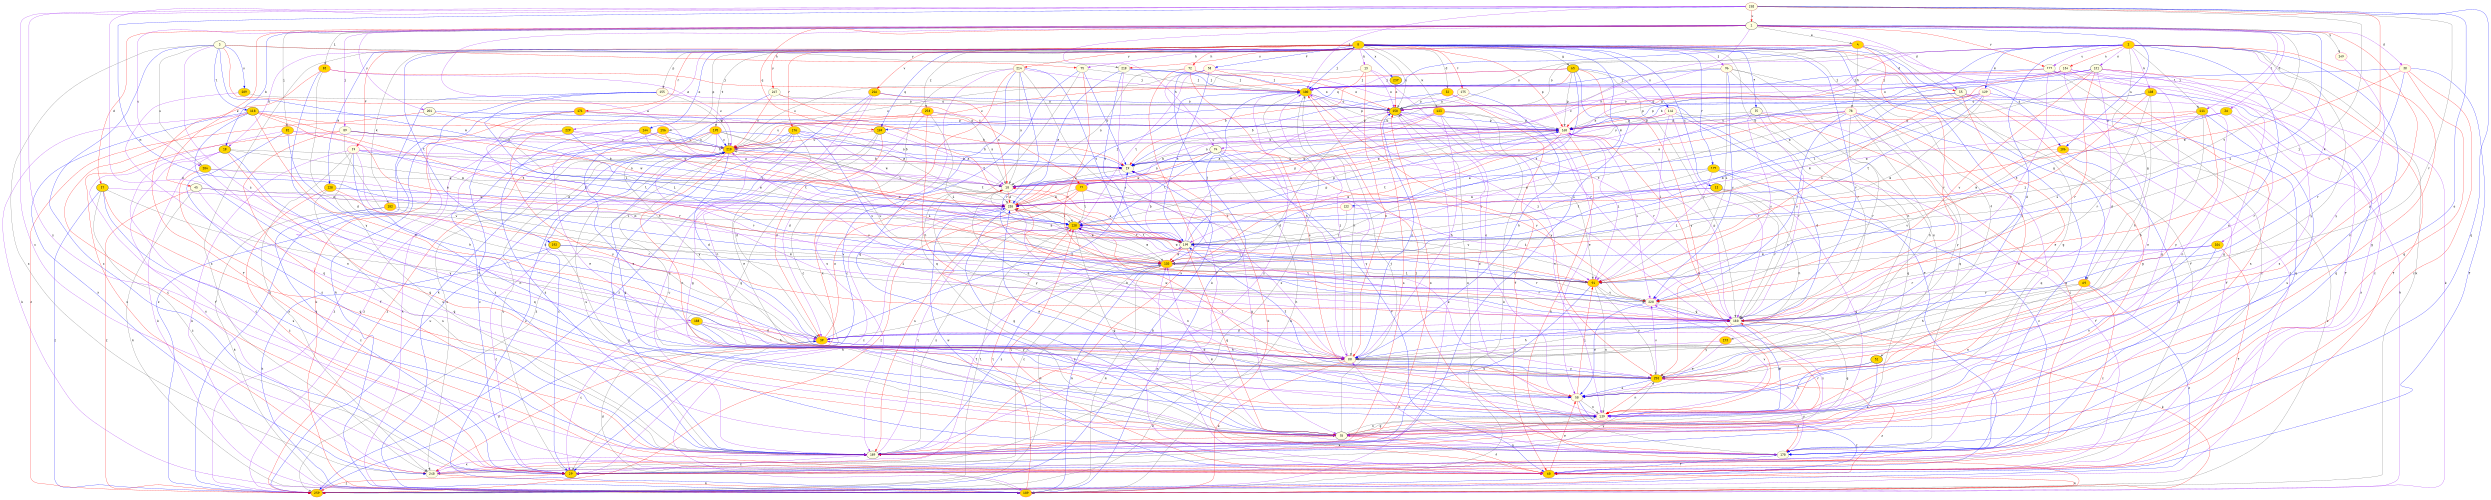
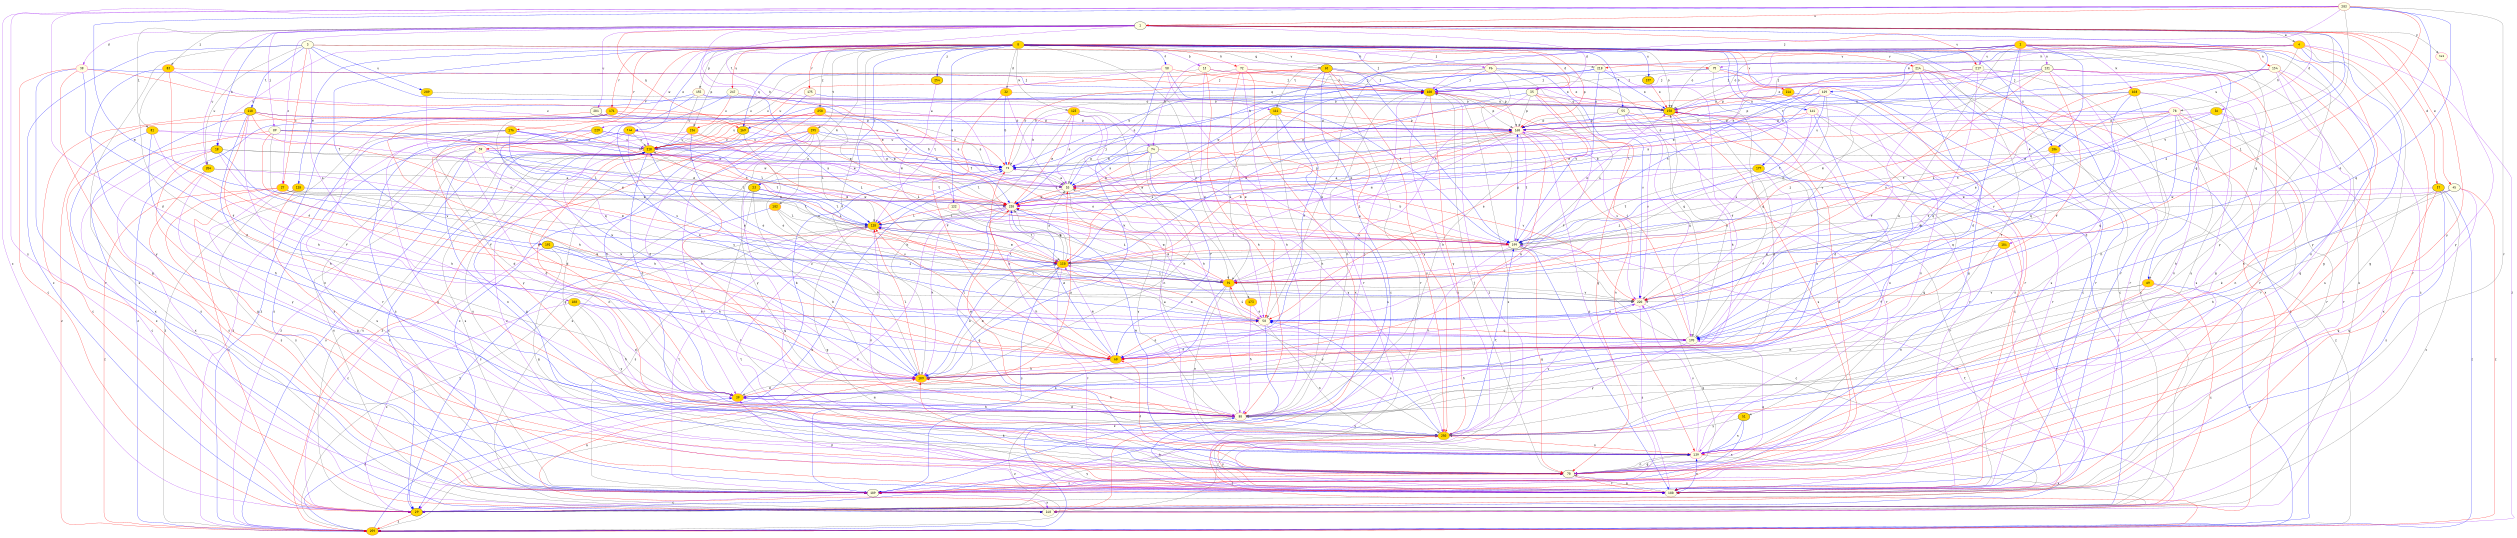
node "254": added
edge "247" -> "210": now "247" -> "156"
edge "220" -> "180": now "220" -> "70"
